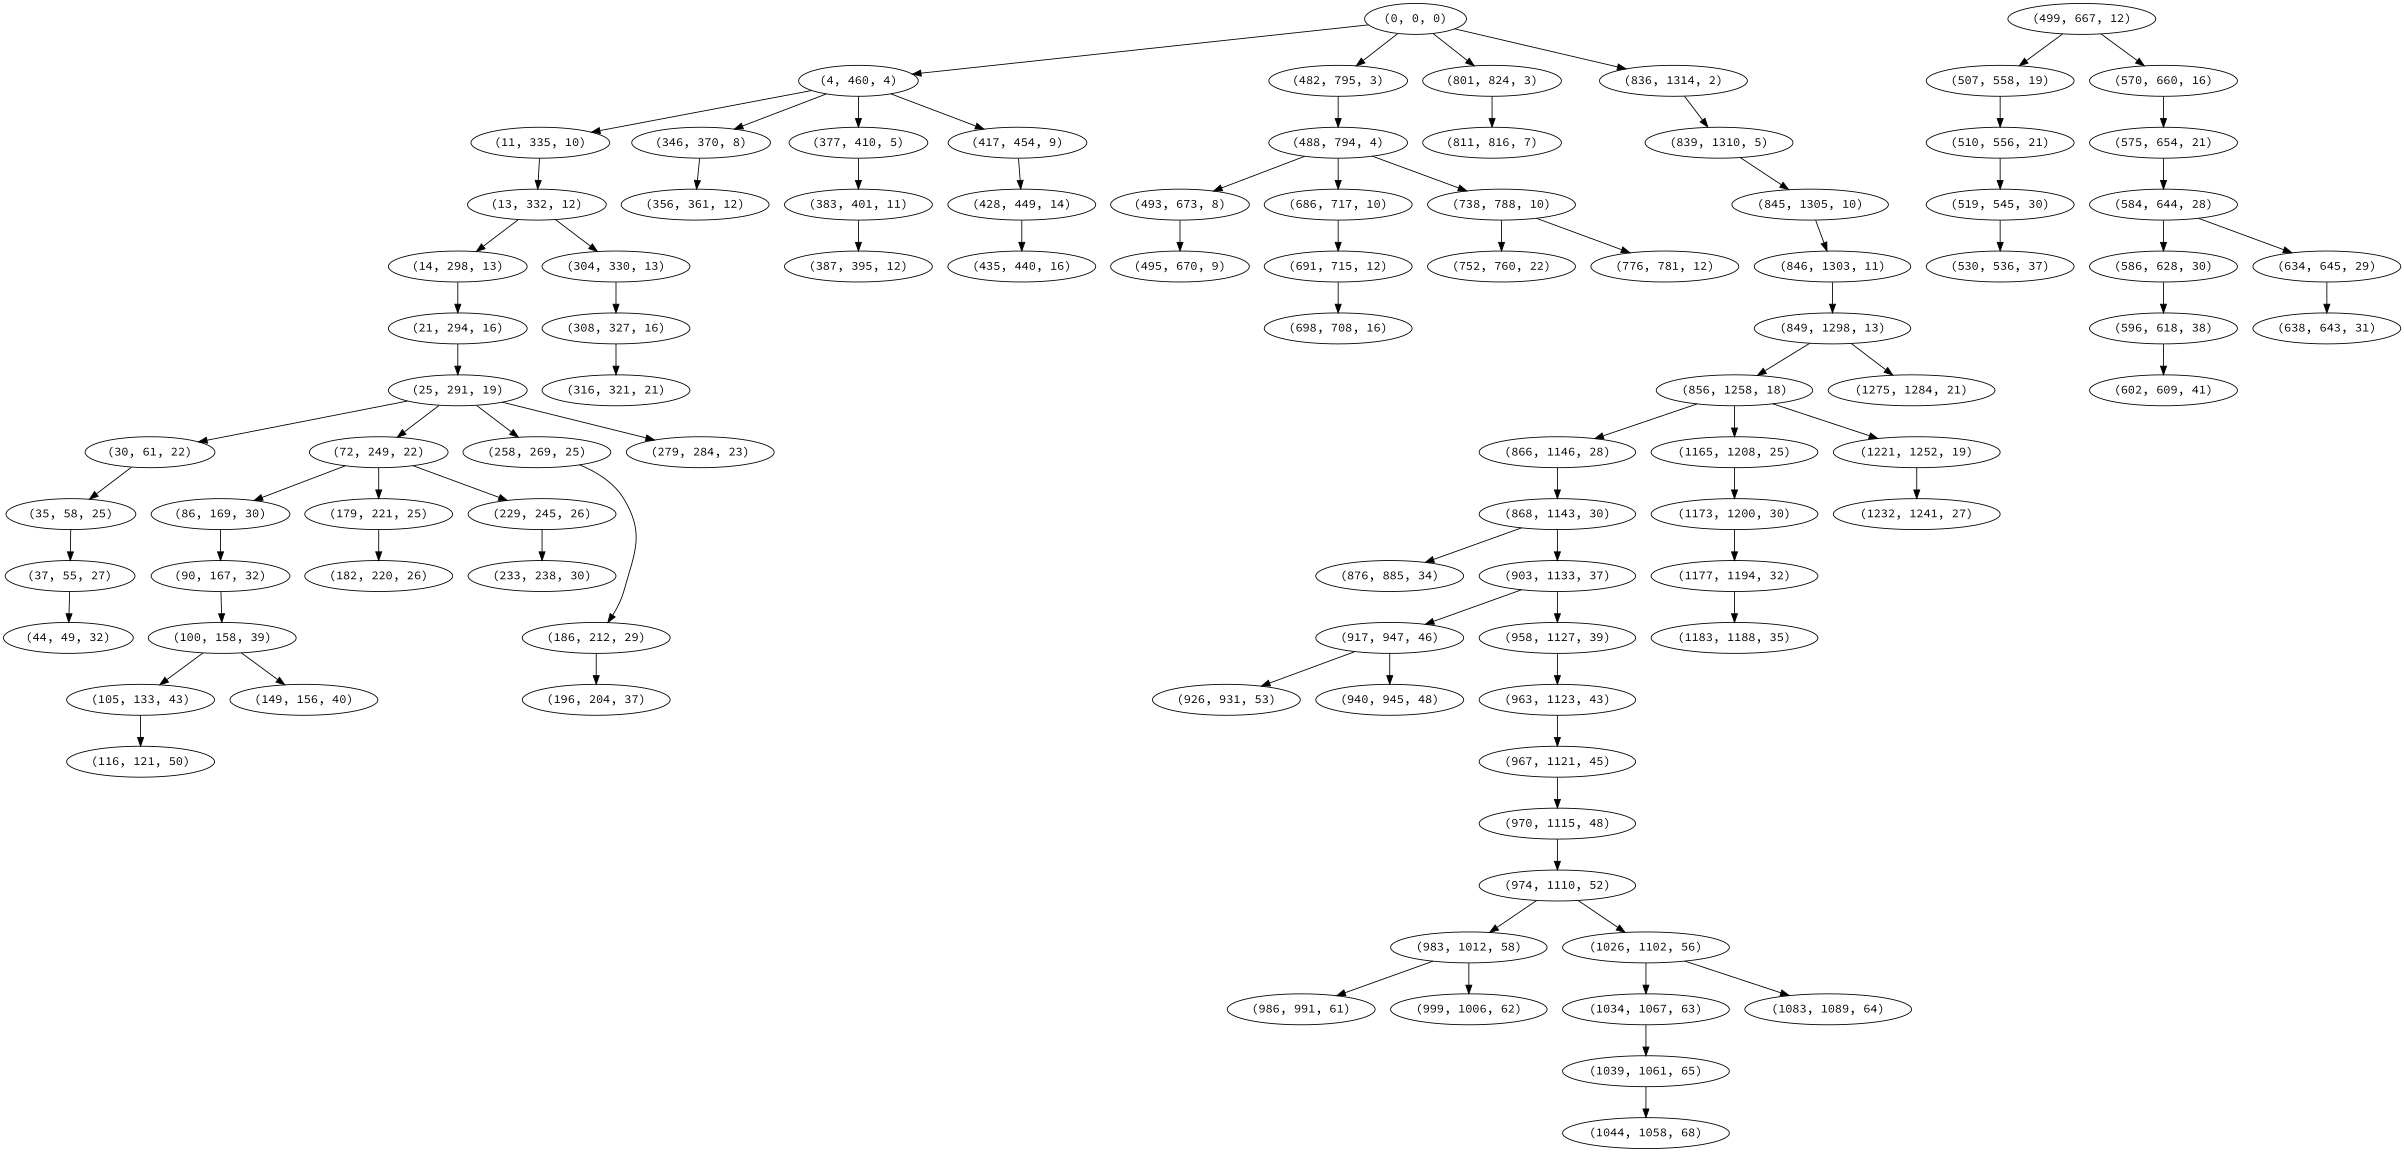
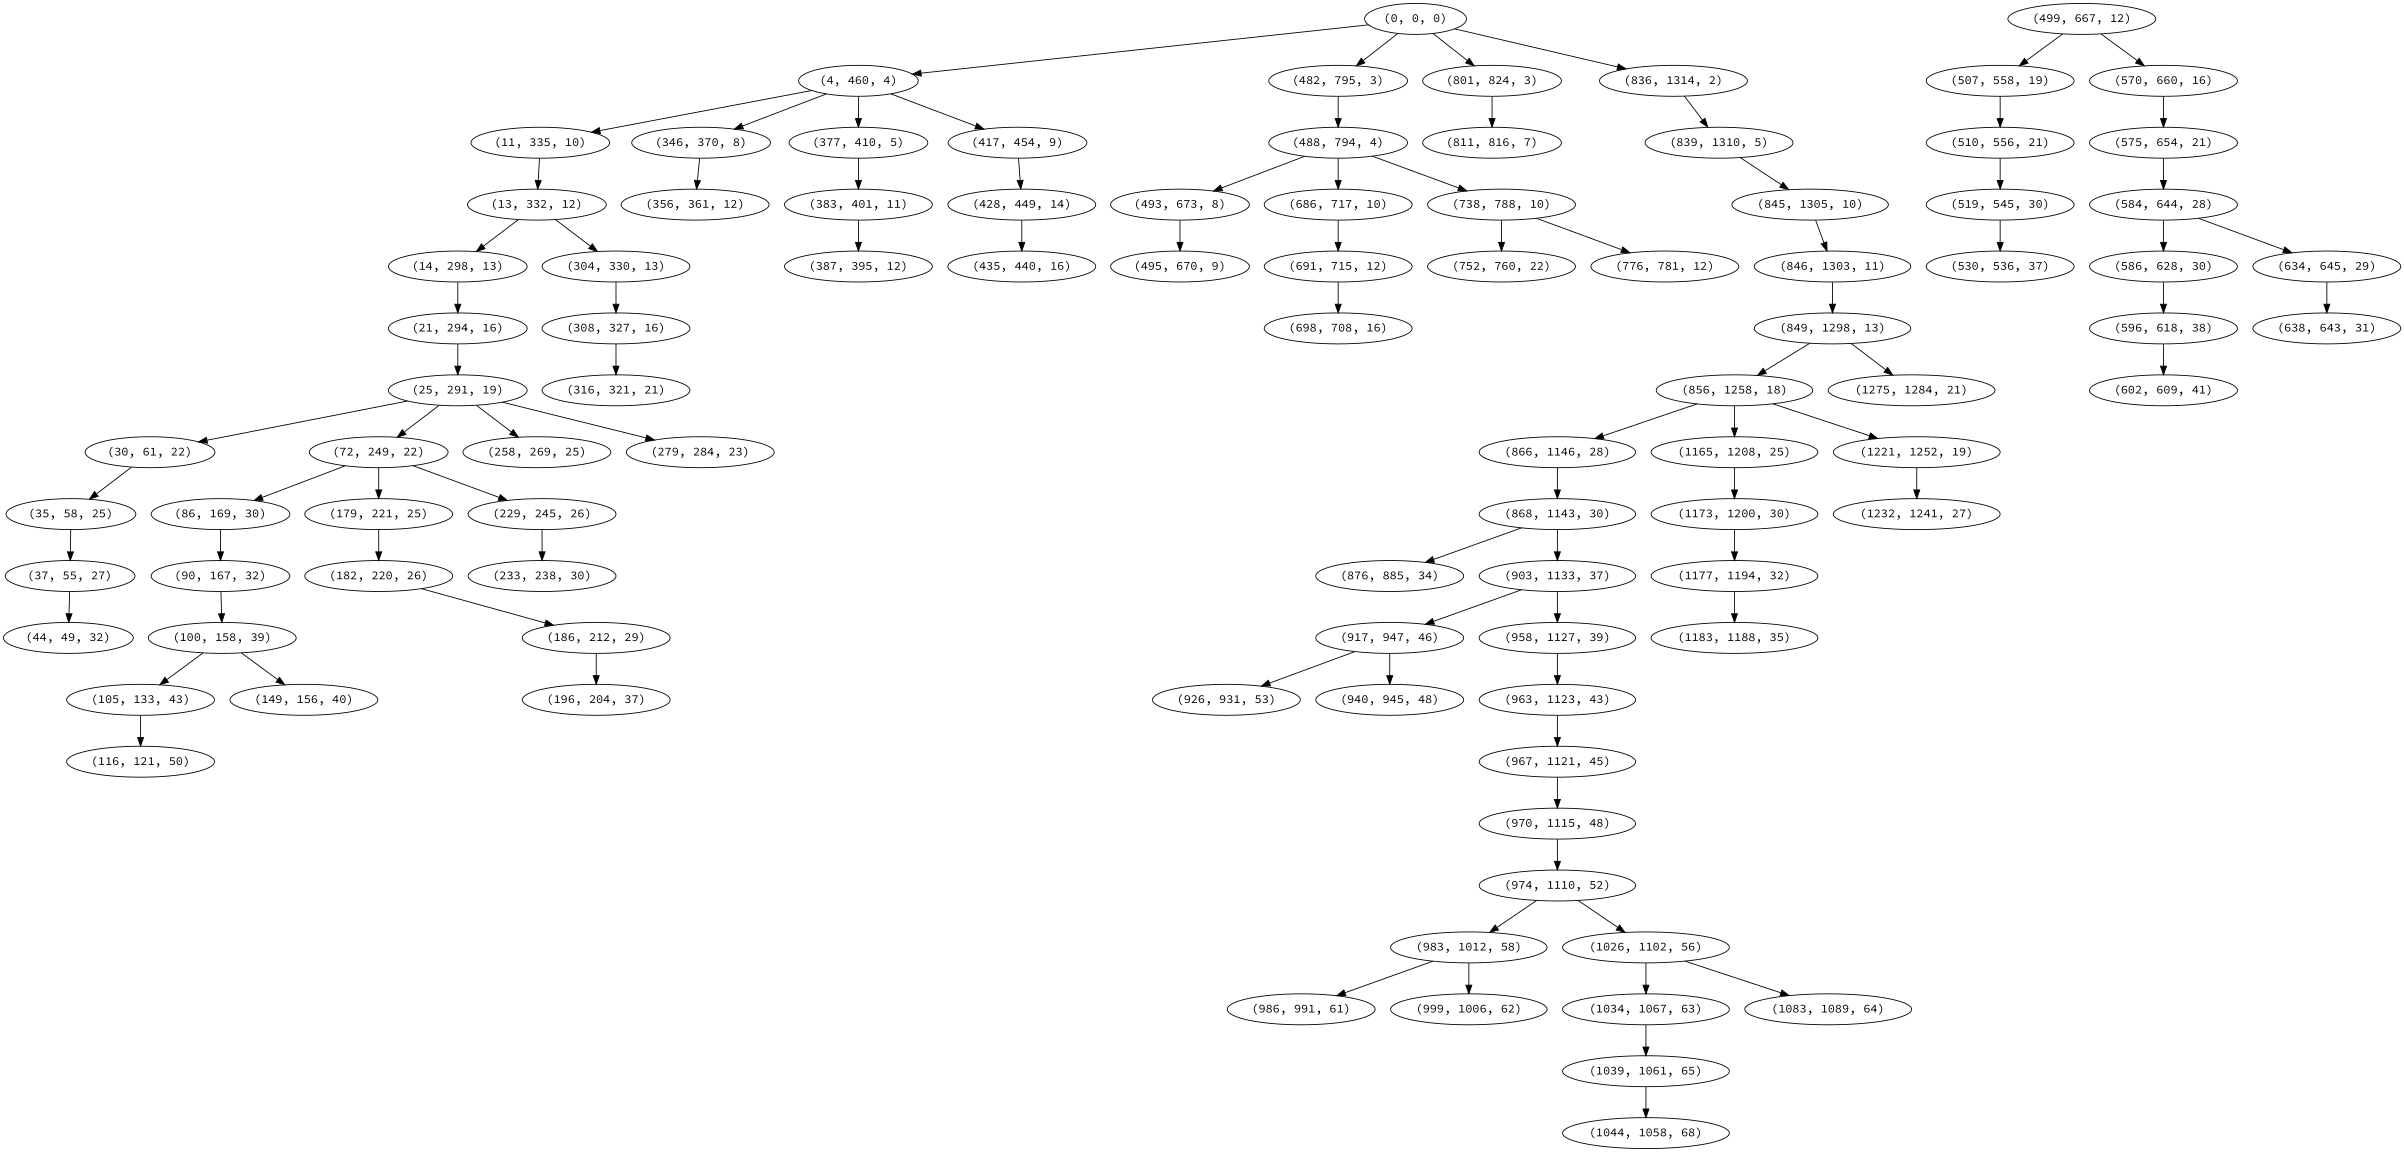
edge "(258, 269, 25)" -> "(186, 212, 29)": now "(182, 220, 26)" -> "(186, 212, 29)"
